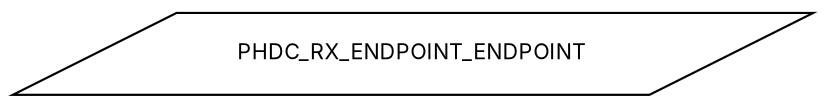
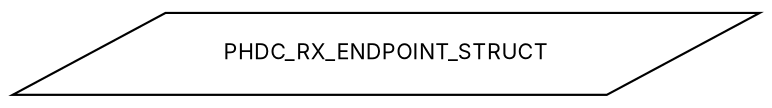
node "PHDC_RX_ENDPOINT_ENDPOINT": label "PHDC_RX_ENDPOINT_ENDPOINT" -> "PHDC_RX_ENDPOINT_STRUCT"
